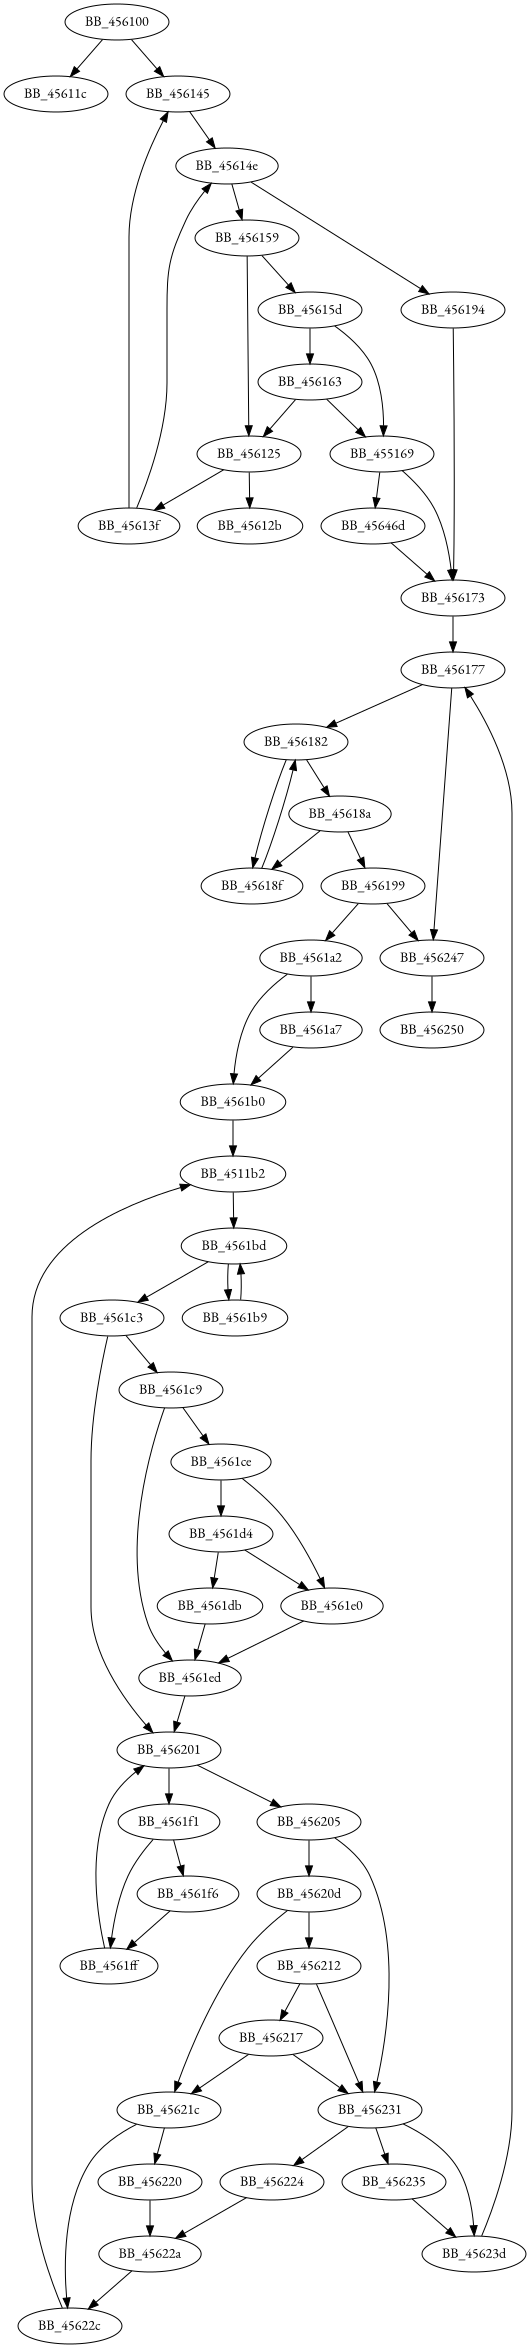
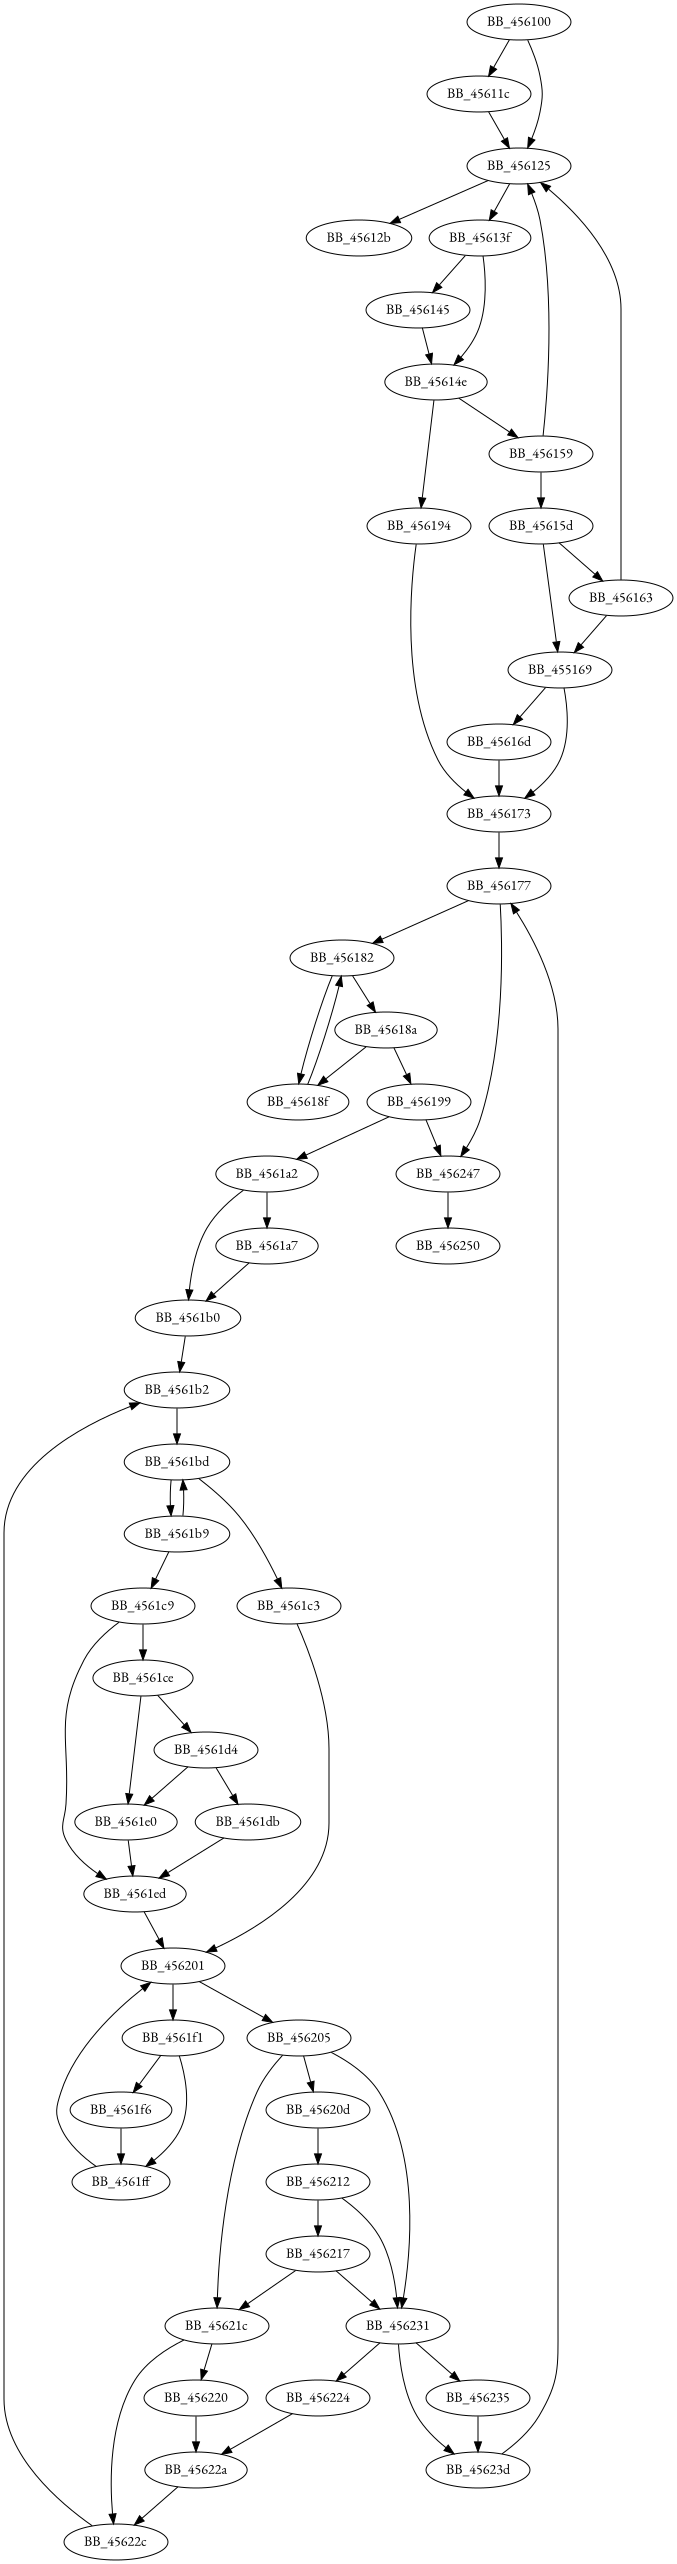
edge "BB_456100" -> "BB_456145": now "BB_456100" -> "BB_456125"
edge "BB_45611c" -> "BB_456125": added
node "BB_45646d": label "BB_45646d" -> "BB_45616d"
node "BB_4511b2": label "BB_4511b2" -> "BB_4561b2"
edge "BB_4561c3" -> "BB_4561c9": now "BB_4561b9" -> "BB_4561c9"
edge "BB_45620d" -> "BB_45621c": now "BB_456205" -> "BB_45621c"
